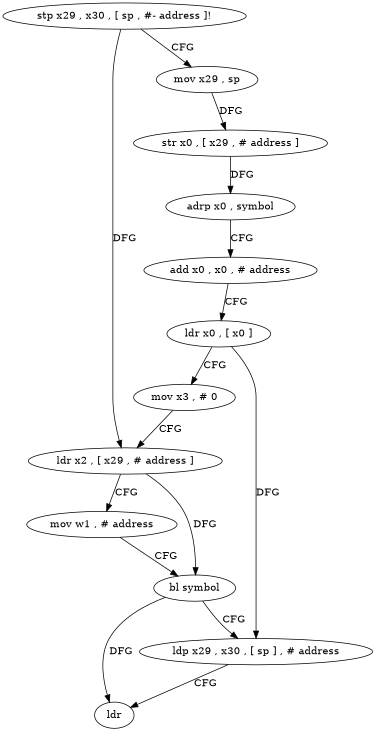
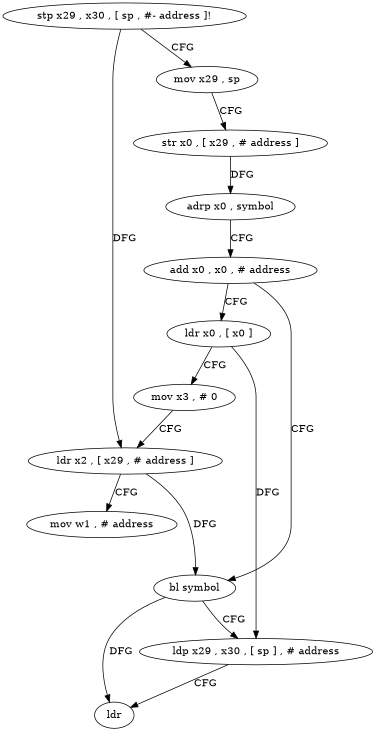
edge "mov x29 , sp" -> "str x0 , [ x29 , # address ]": label "DFG" -> "CFG"
edge "mov w1 , # address" -> "bl symbol": now "add x0 , x0 , # address" -> "bl symbol"
